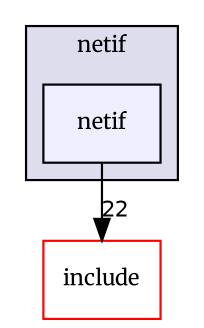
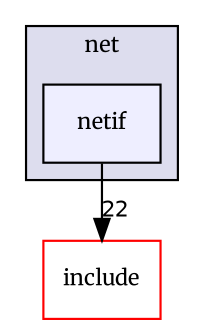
cluster "netif": label "netif" -> "net"
